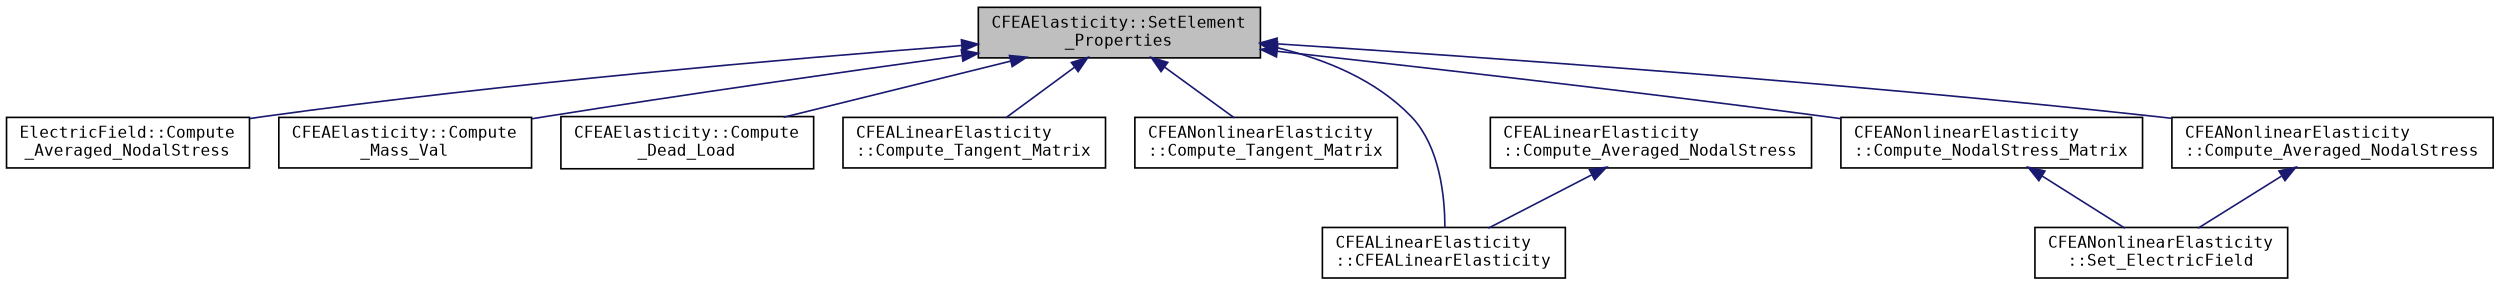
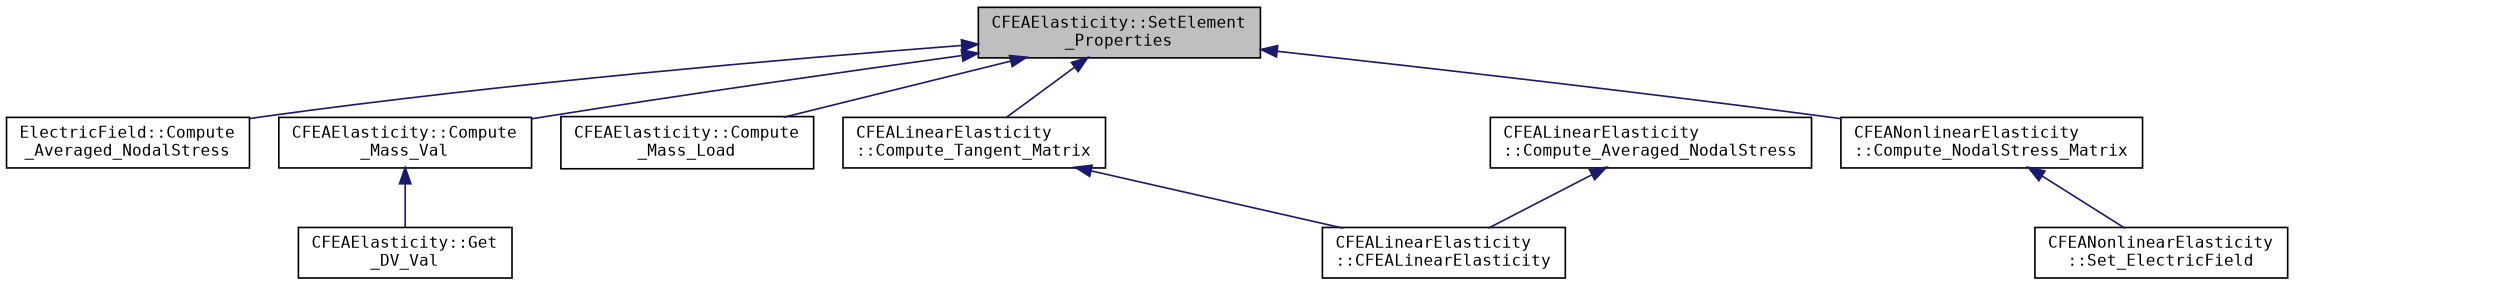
edge "CFEALinearElasticity ::CFEALinearElasticity" -> "CFEAElasticity::SetElement _Properties": now "CFEALinearElasticity ::CFEALinearElasticity" -> "CFEALinearElasticity ::Compute_Tangent_Matrix"
node "CFEAElasticity::Compute _Dead_Load": label "CFEAElasticity::Compute _Dead_Load" -> "CFEAElasticity::Compute _Mass_Load"
node "CFEANonlinearElasticity ::Compute_Tangent_Matrix": removed
node "CFEANonlinearElasticity ::Compute_Averaged_NodalStress": removed
node "CFEAElasticity::Get _DV_Val": added
